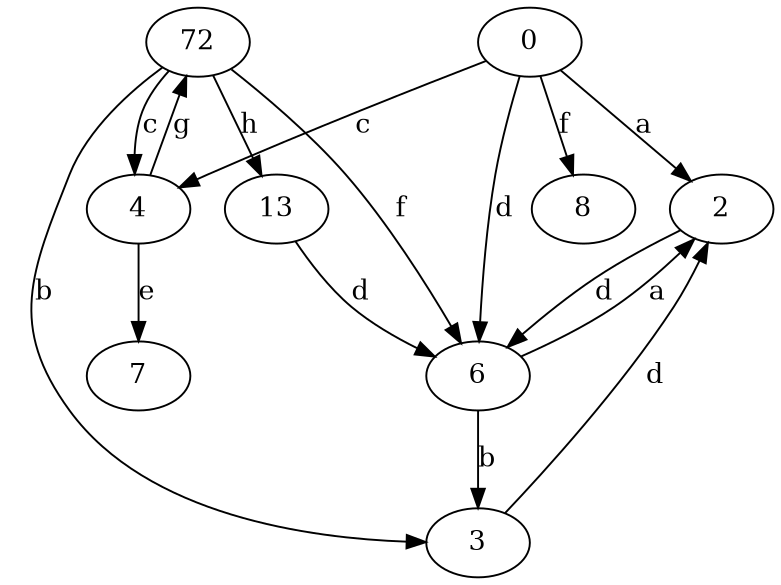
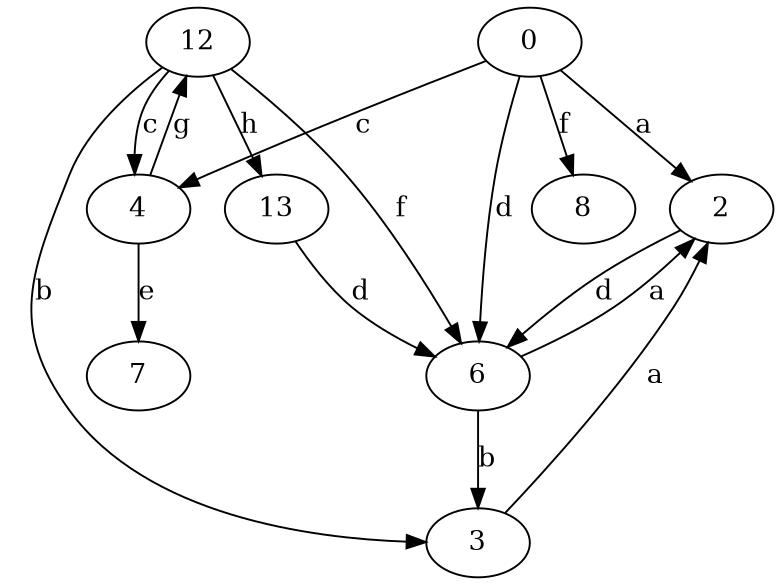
node "72": label "72" -> "12"
edge "3" -> "2": label "d" -> "a"
